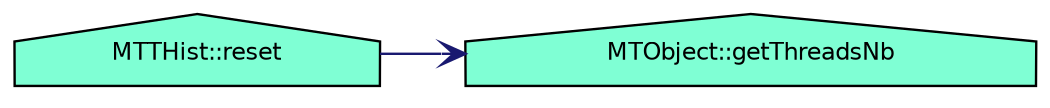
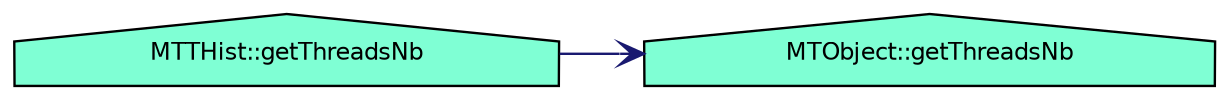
node "MTTHist::reset": label "MTTHist::reset" -> "MTTHist::getThreadsNb"
